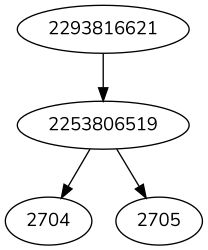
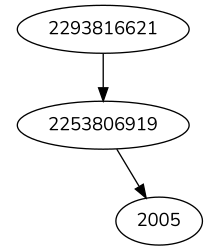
node "2253806519": label "2253806519" -> "2253806919"
node "2704": removed
node "2705": label "2705" -> "2005"
